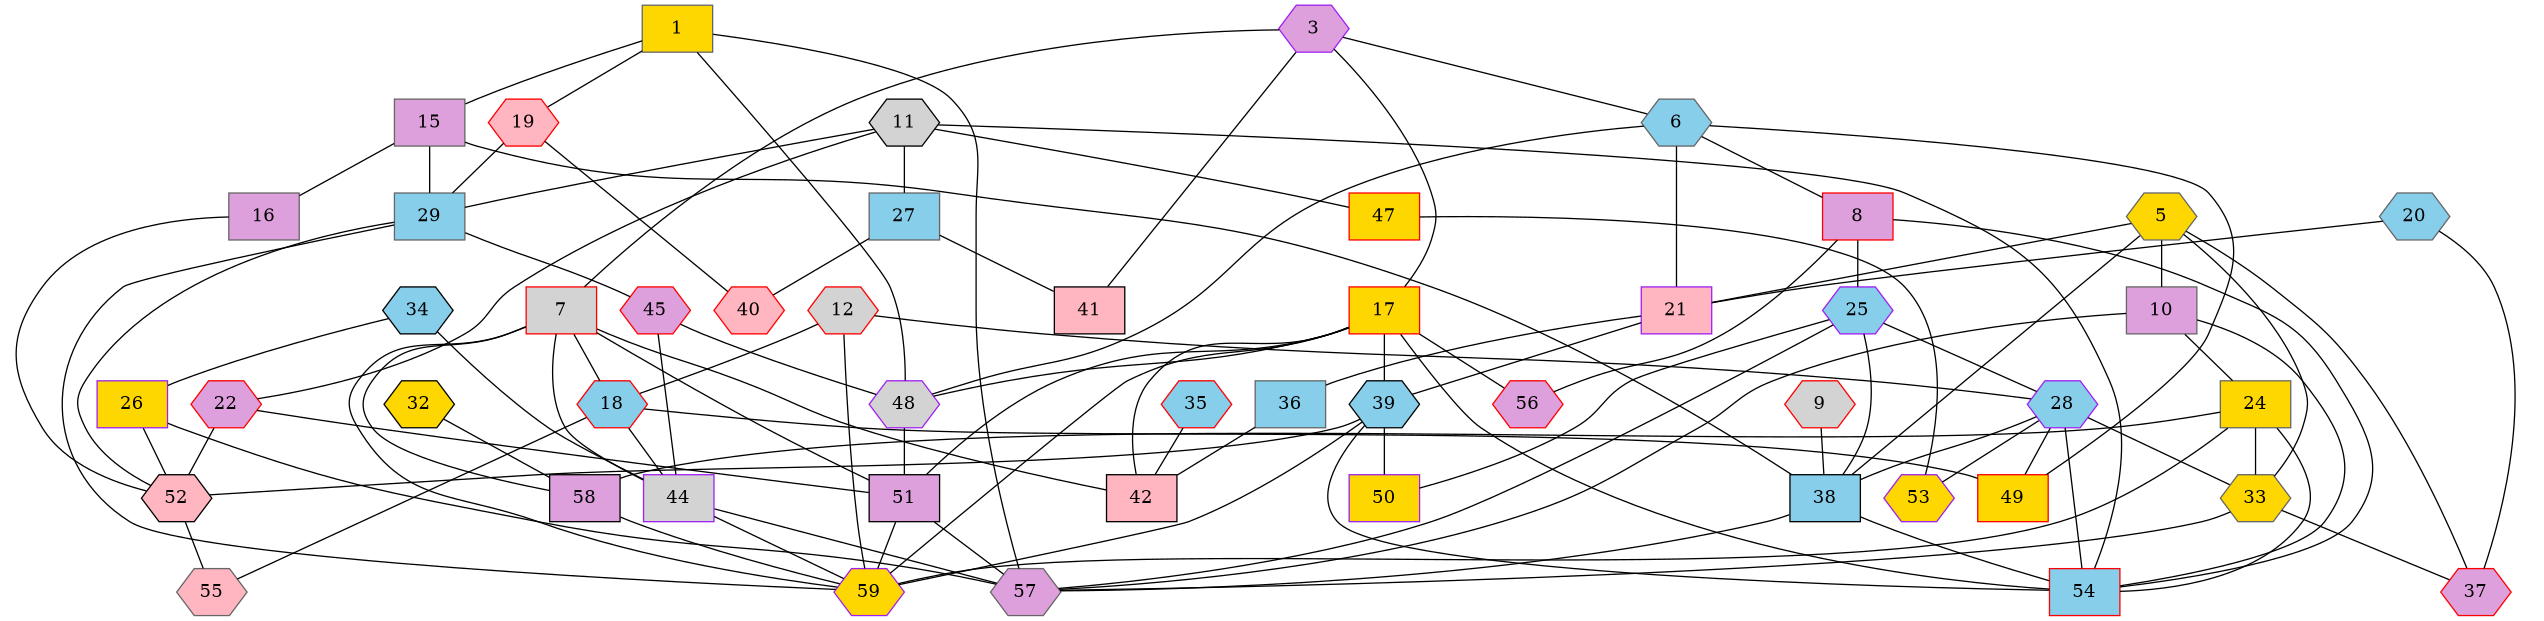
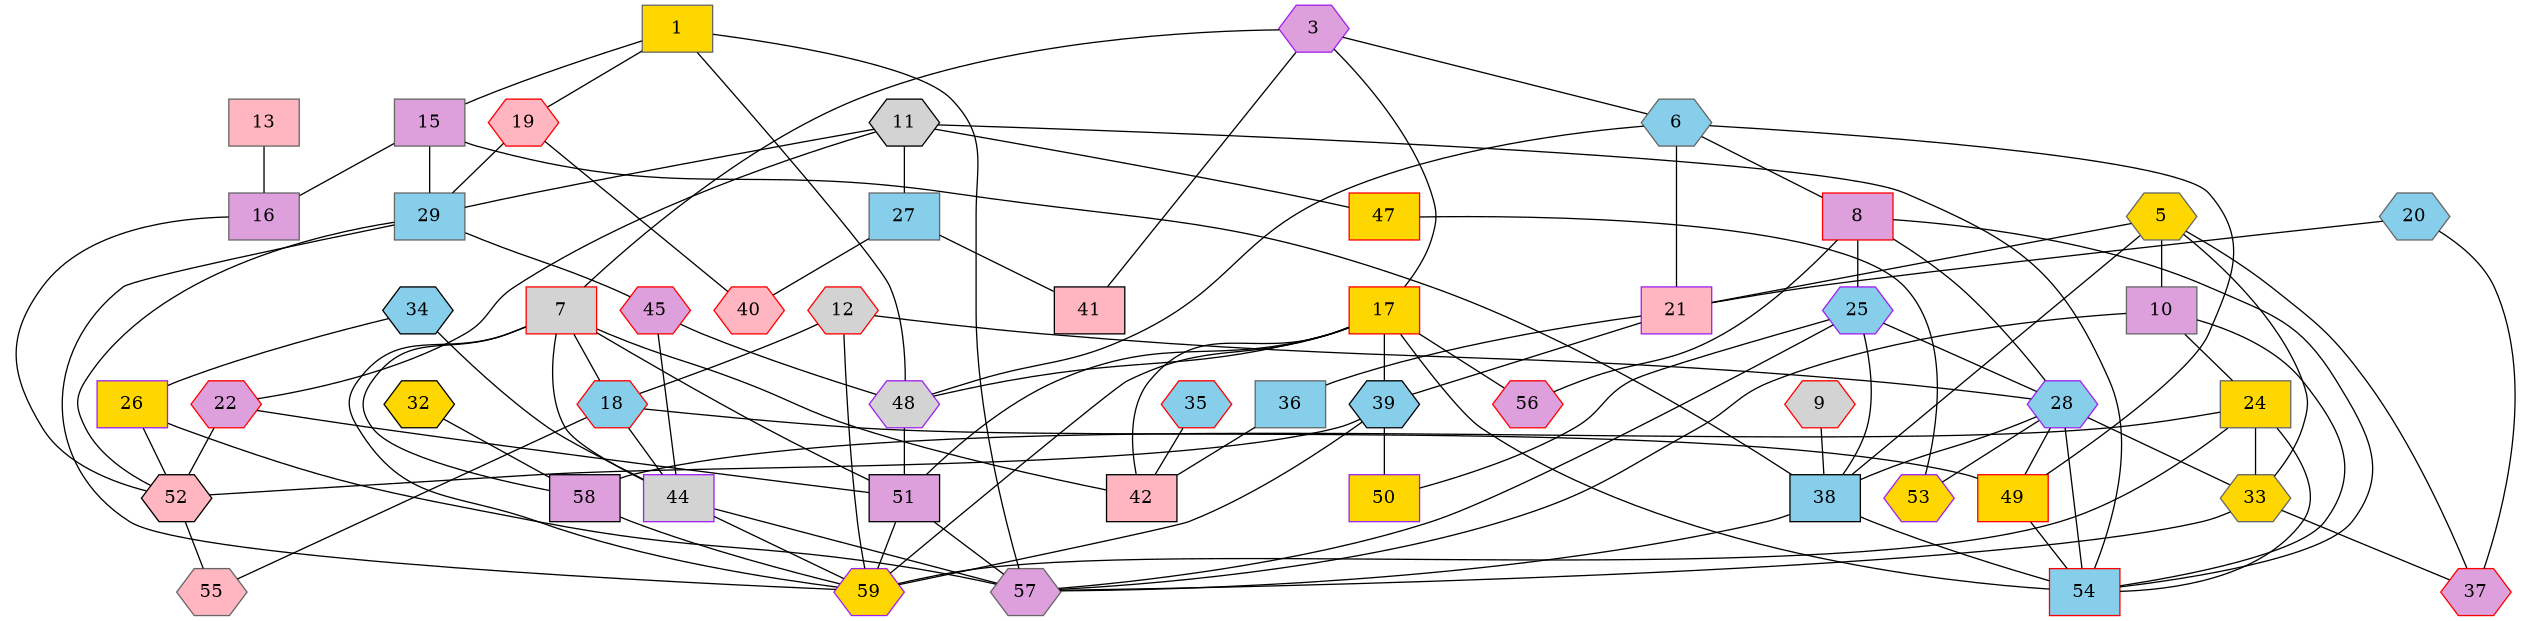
node "13": added
edge "8" -- "28": added
edge "39" -- "54": now "49" -- "54"
